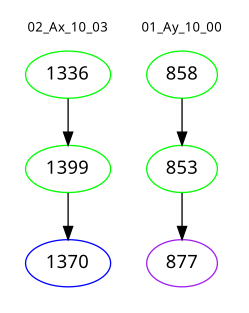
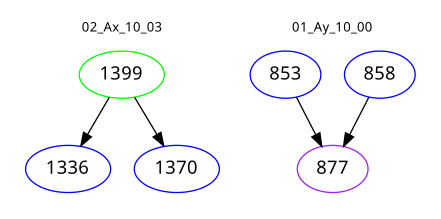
node "1336": color green -> blue
node "858": color green -> blue
edge "1336" -> "1399": reversed
edge "858" -> "853": now "858" -> "877"
node "853": color green -> blue
